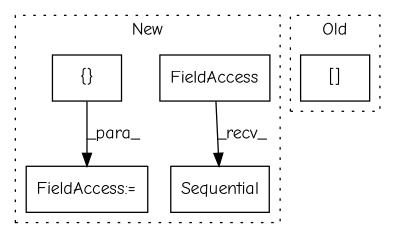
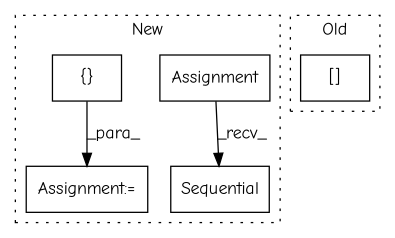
node "FieldAccess": label "FieldAccess" -> "Assignment"
node "FieldAccess:=": label "FieldAccess:=" -> "Assignment:="
